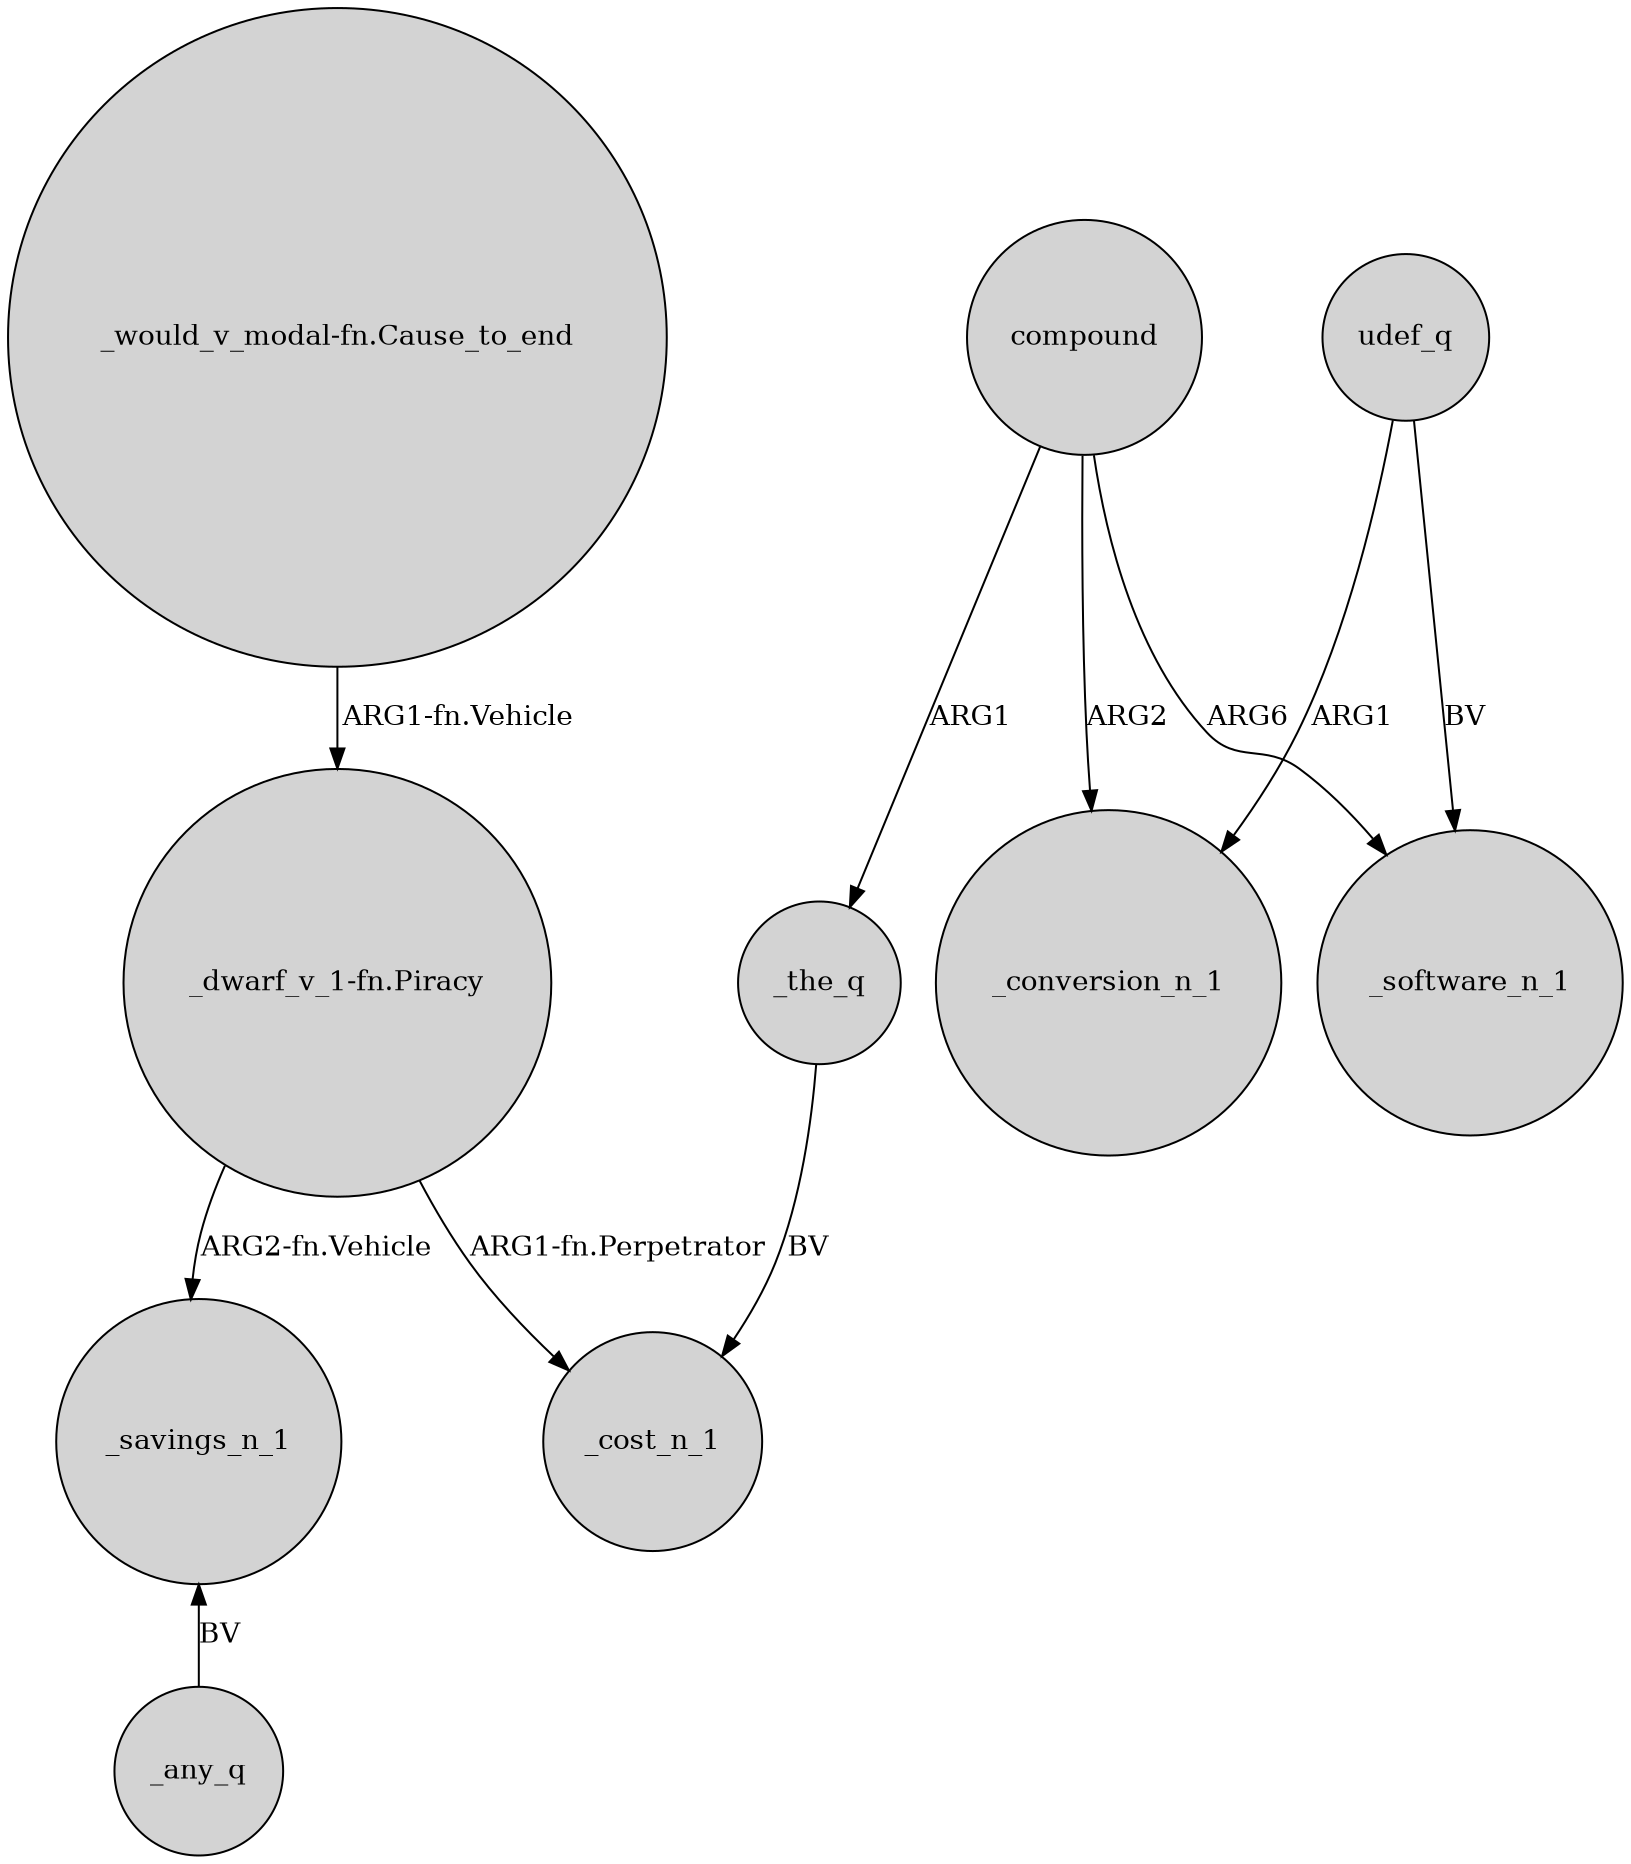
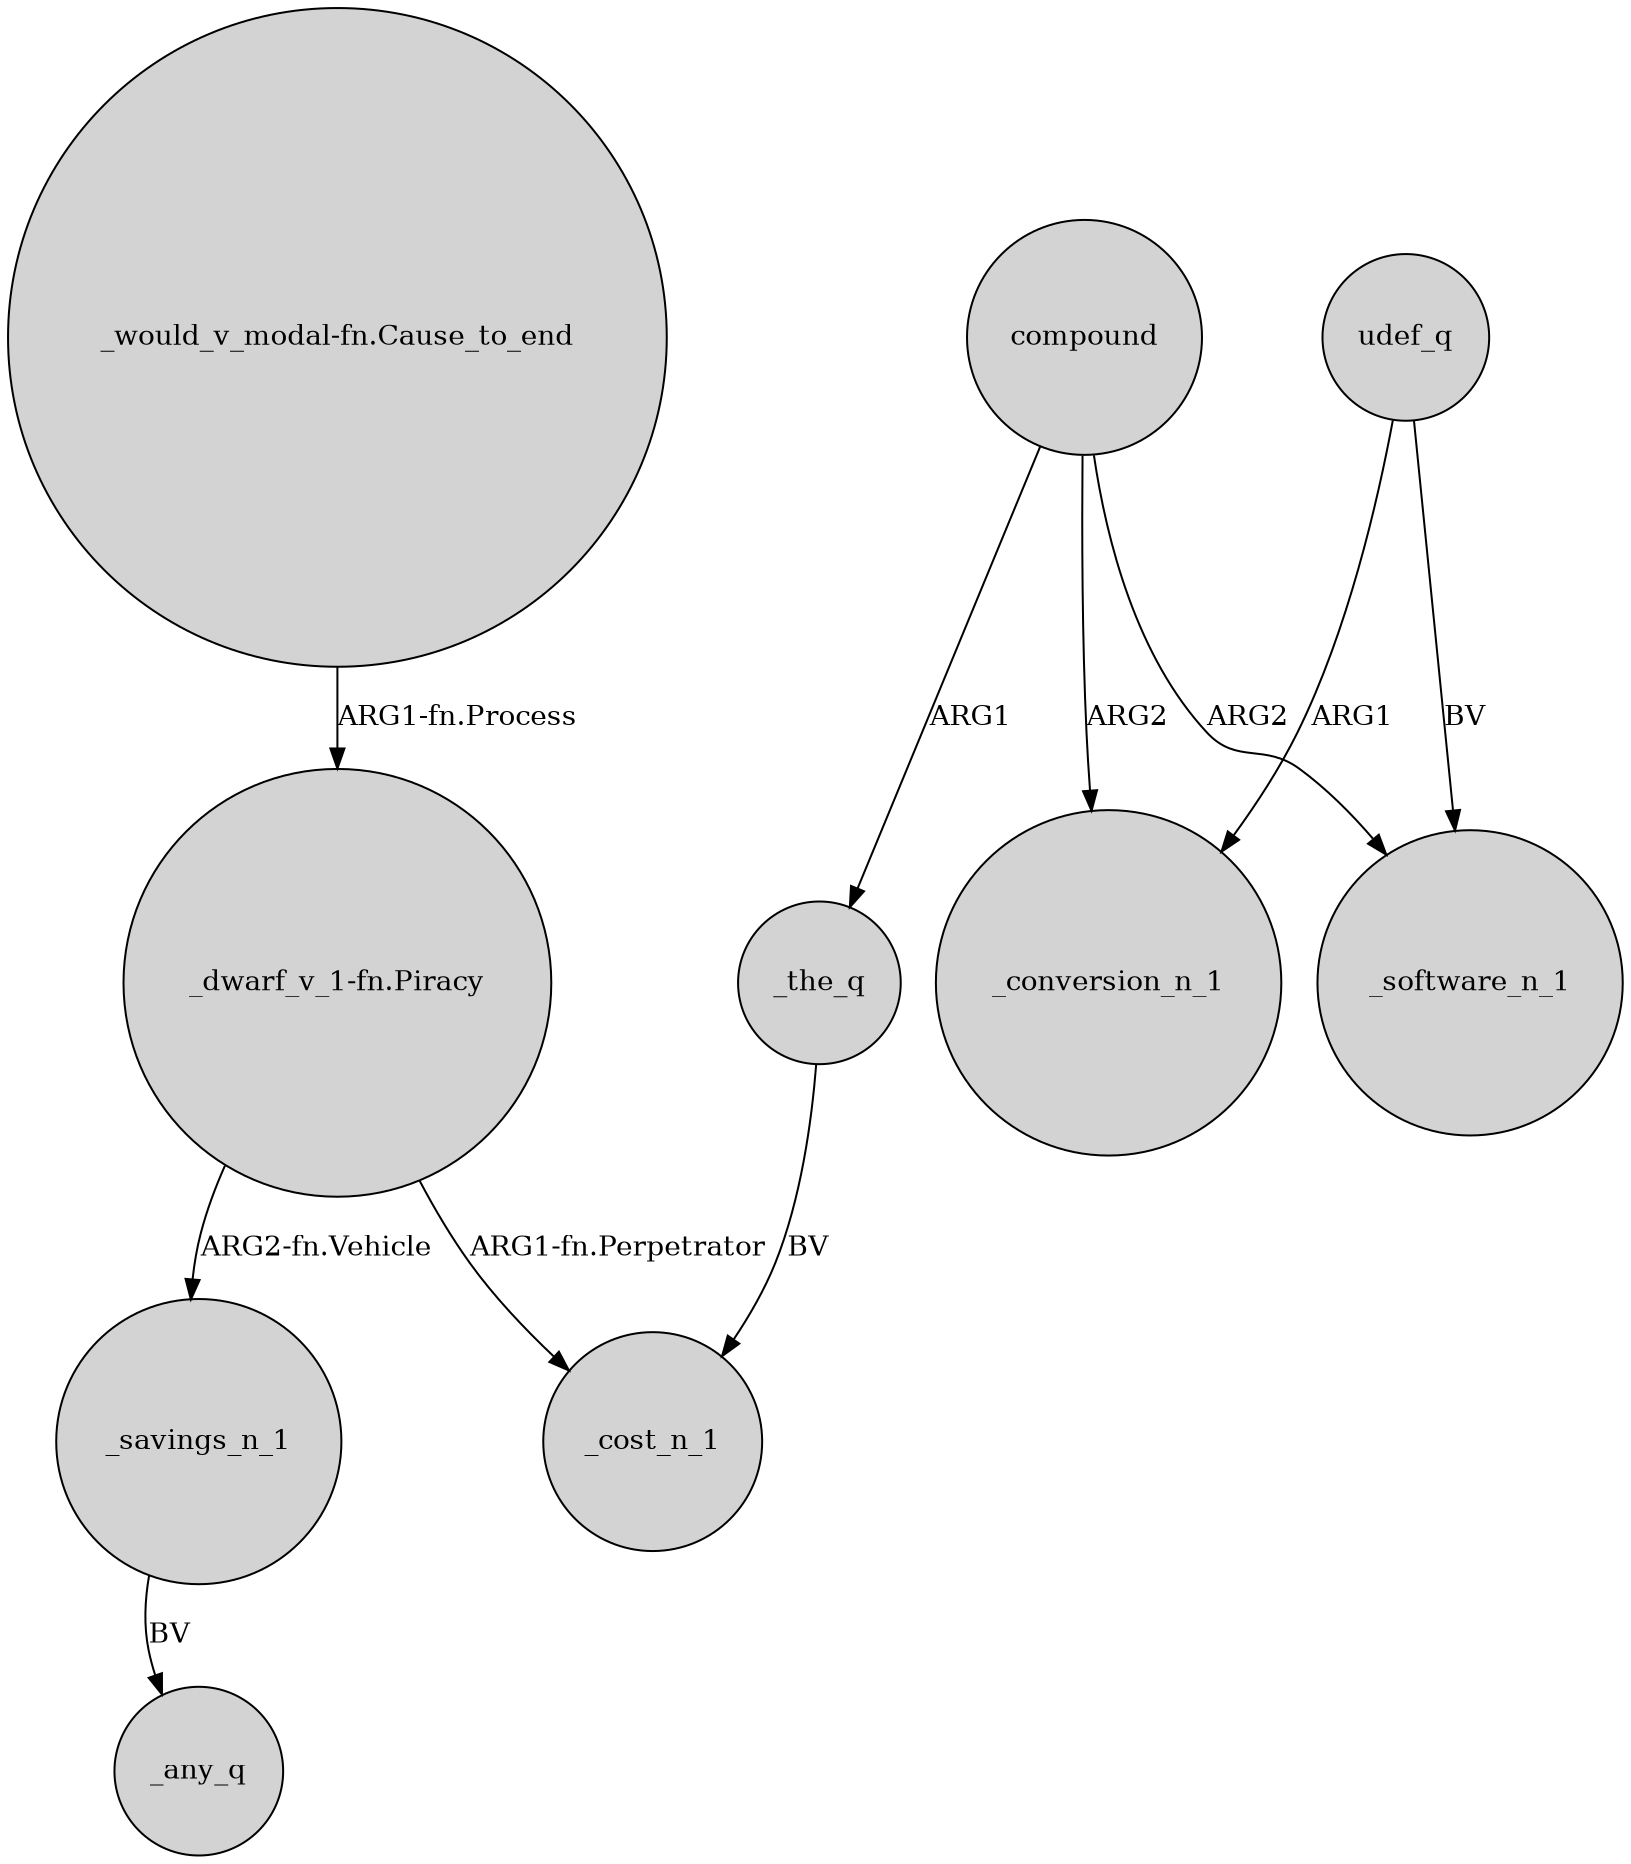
edge "_would_v_modal-fn.Cause_to_end" -> "_dwarf_v_1-fn.Piracy": label "ARG1-fn.Vehicle" -> "ARG1-fn.Process"
edge "compound" -> "_software_n_1": label "ARG6" -> "ARG2"
edge "_any_q" -> "_savings_n_1": reversed
